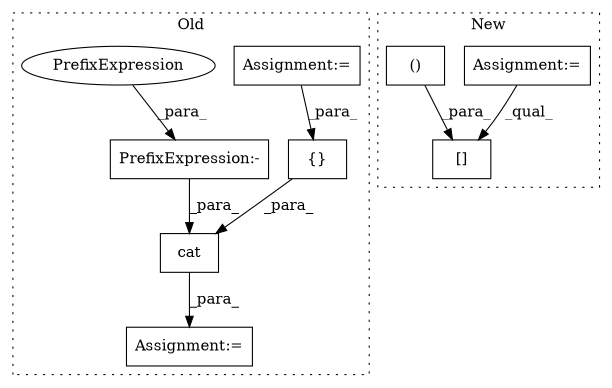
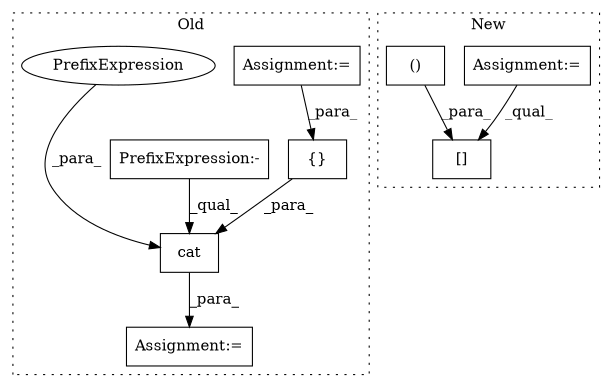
edge "PrefixExpression" -> "PrefixExpression:-": now "PrefixExpression" -> "cat"
edge "PrefixExpression:-" -> "cat": label "_para_" -> "_qual_"
